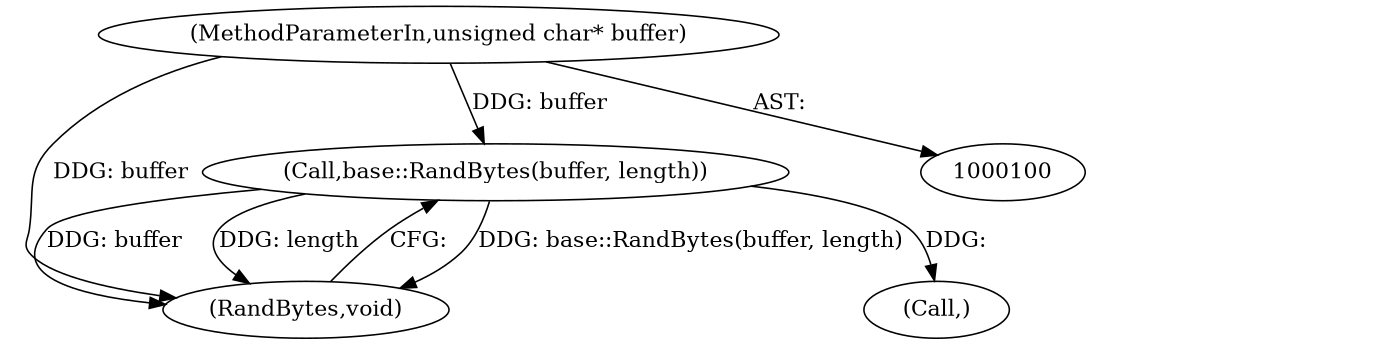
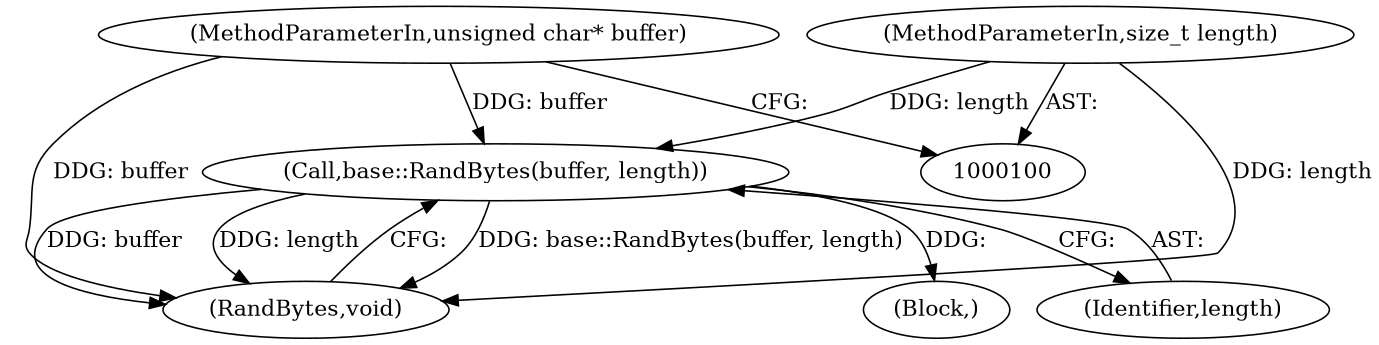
node "(MethodParameterIn,size_t length)": added
edge "(MethodParameterIn,unsigned char* buffer)" -> "1000100": label "AST: " -> "CFG: "
node "(Call,)": label "(Call,)" -> "(Block,)"
node "(Identifier,length)": added
